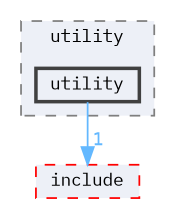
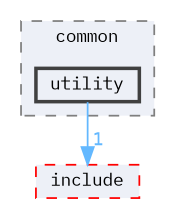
cluster "utility": label "utility" -> "common"
